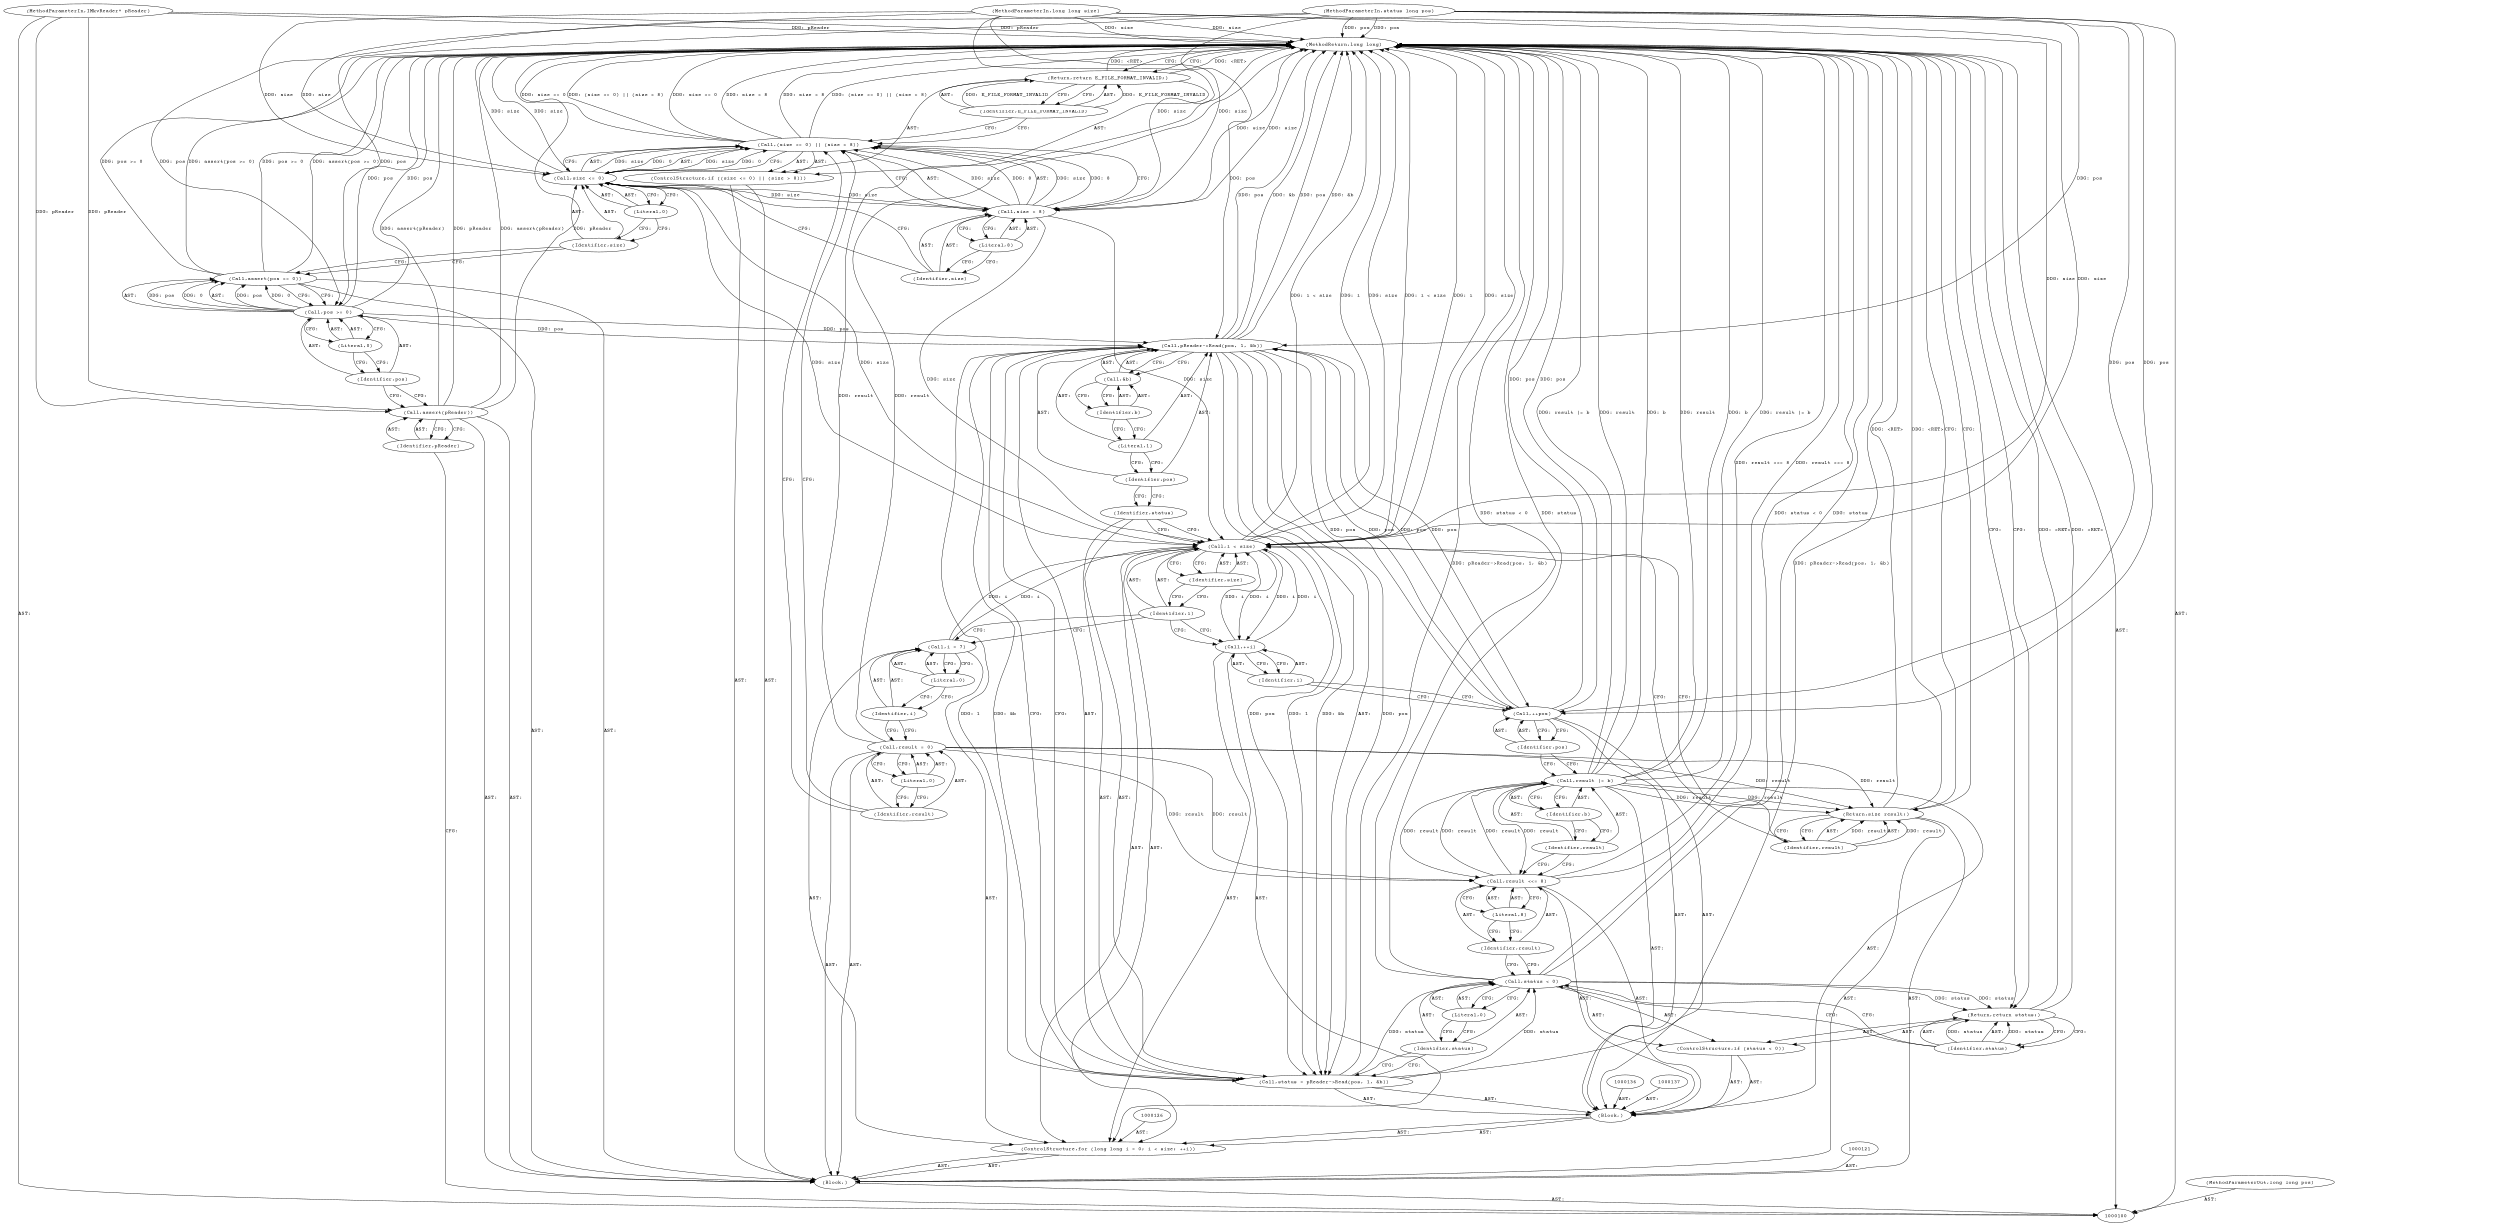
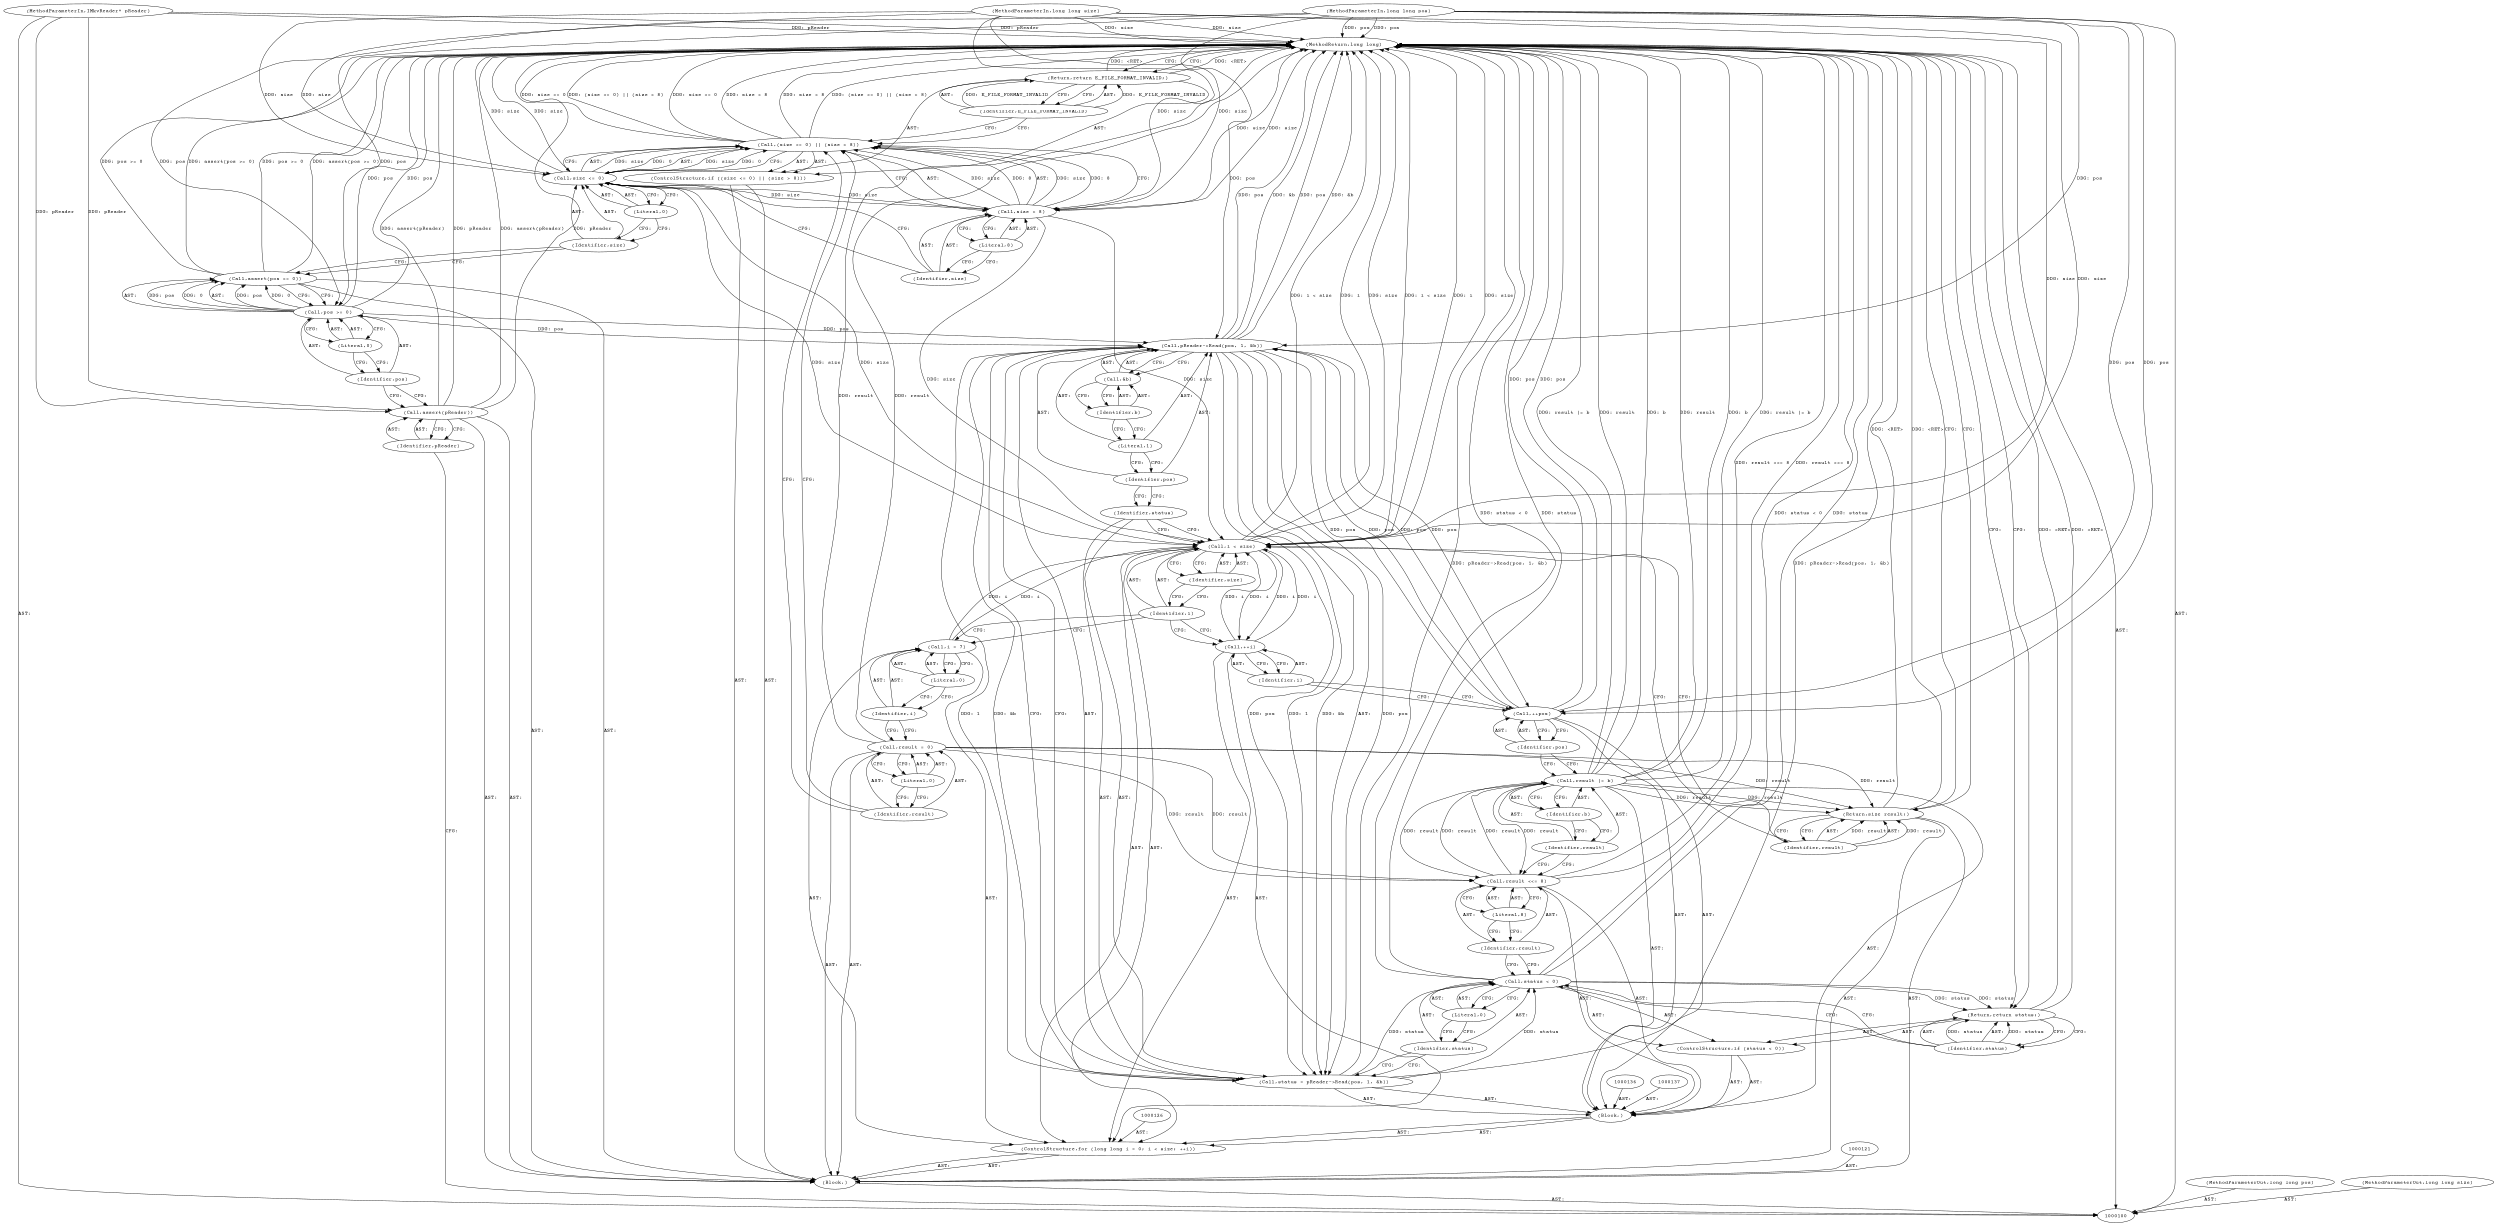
node "(MethodParameterIn,status long pos)": label "(MethodParameterIn,status long pos)" -> "(MethodParameterIn,long long pos)"
node "(MethodParameterOut,long long size)": added
